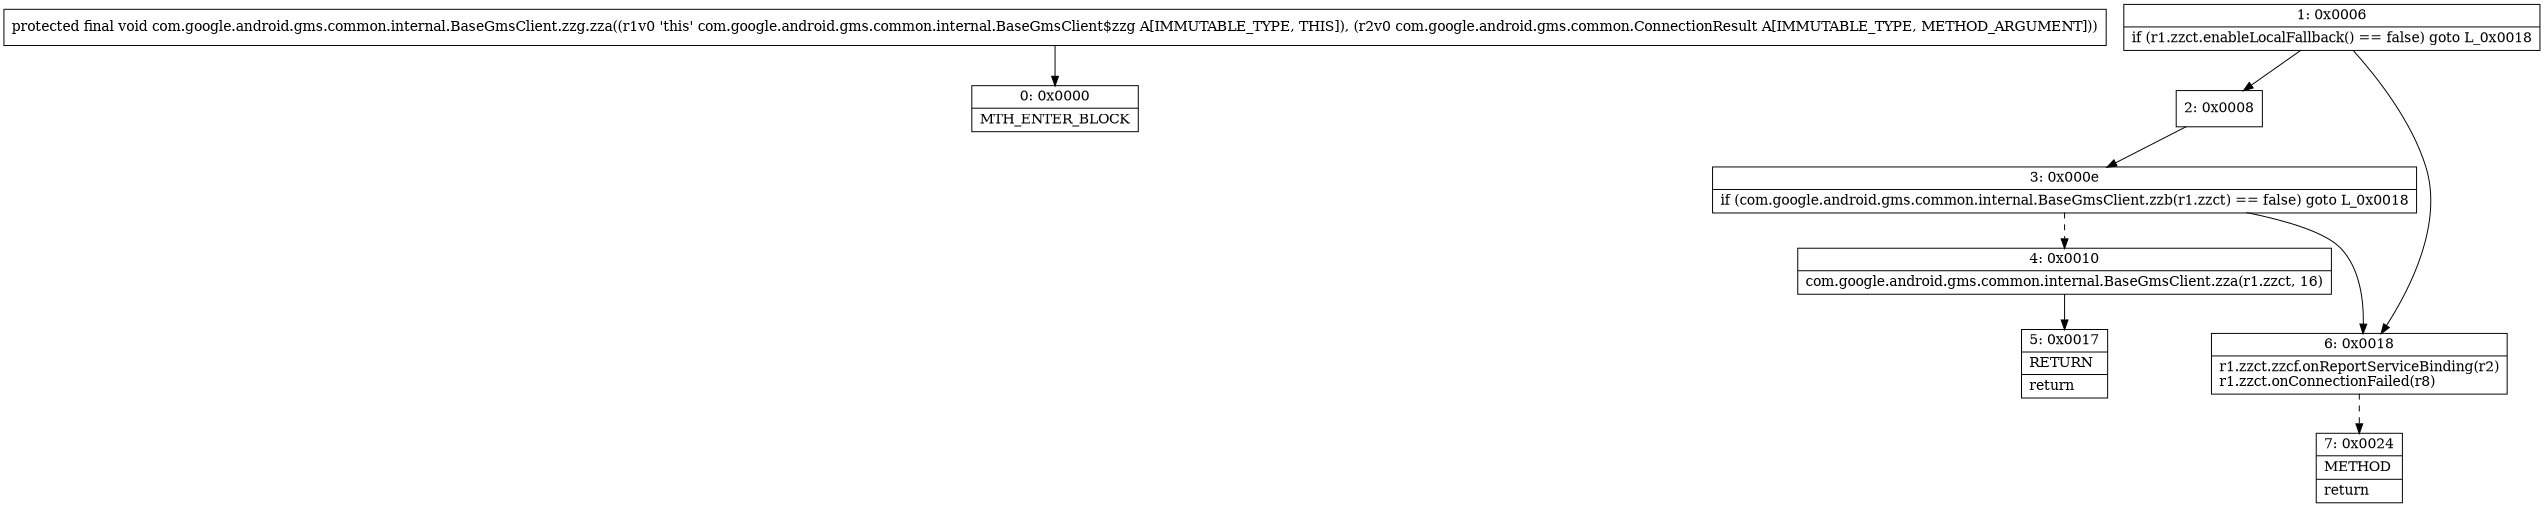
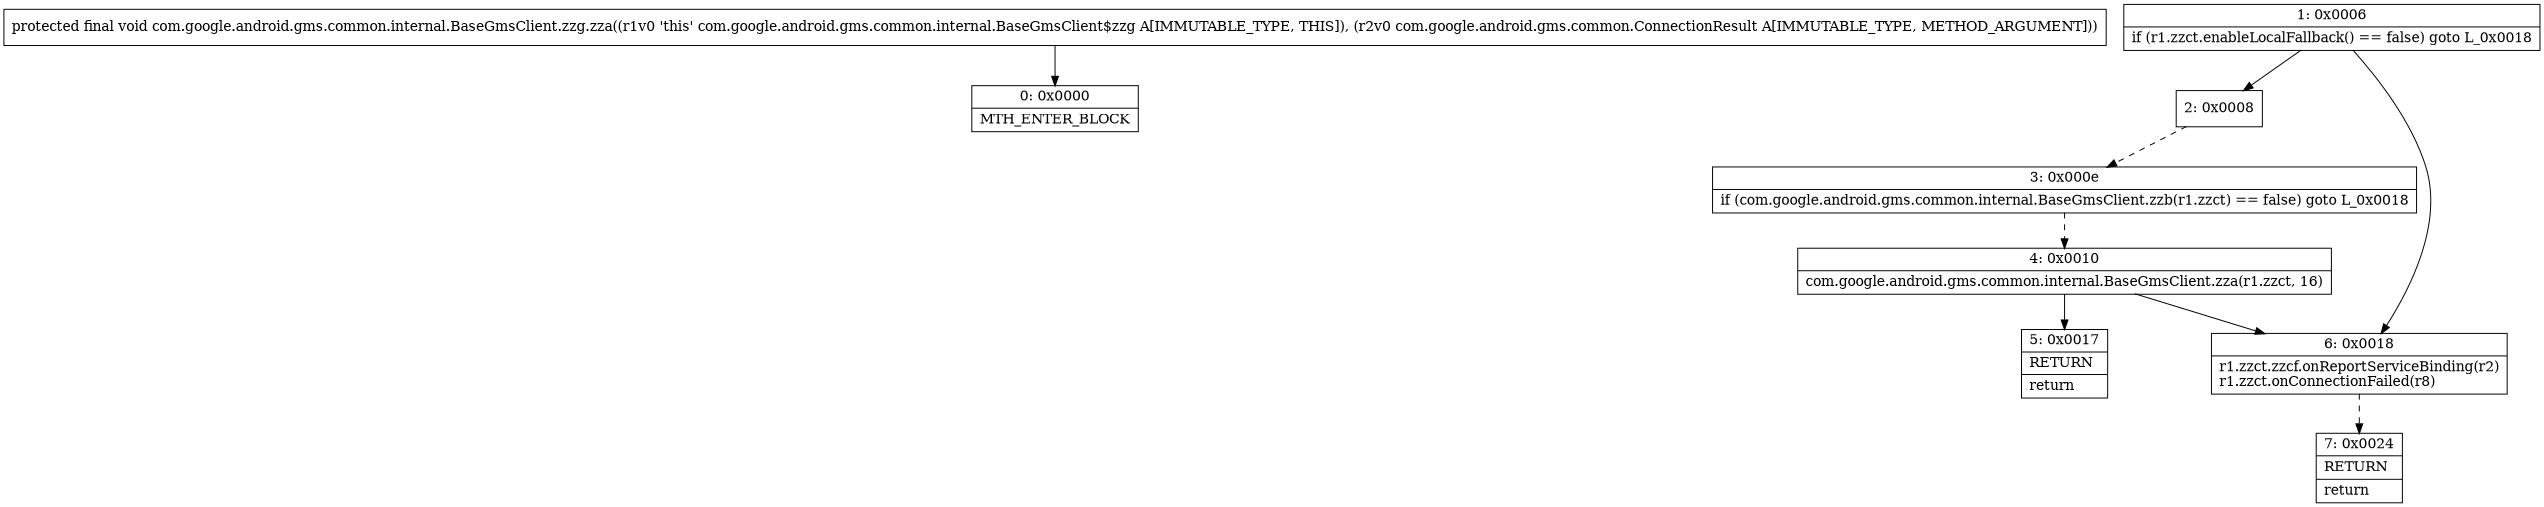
edge "2: 0x0008" -> "3: 0x000e": style solid -> dashed
edge "3: 0x000e" -> "6: 0x0018": now "4: 0x0010" -> "6: 0x0018"
node "7: 0x0024": text "METHOD" -> "RETURN"
